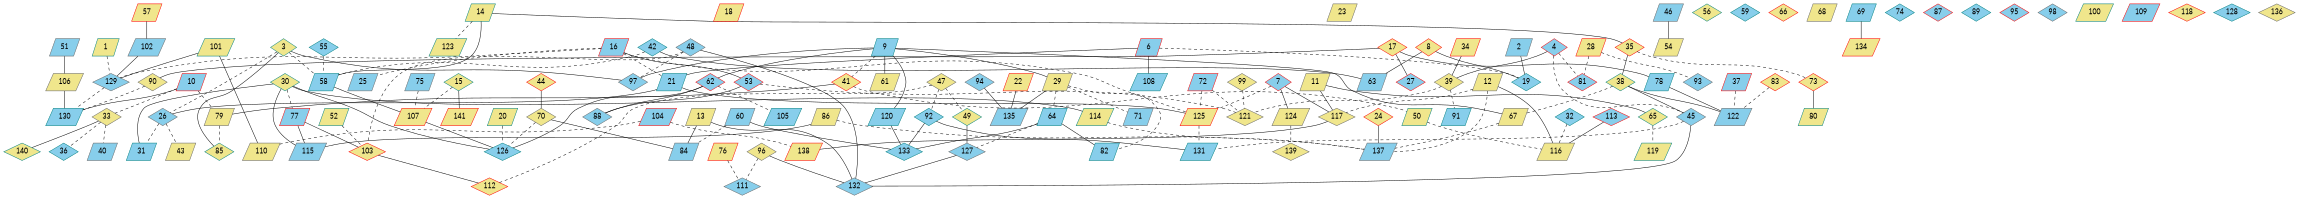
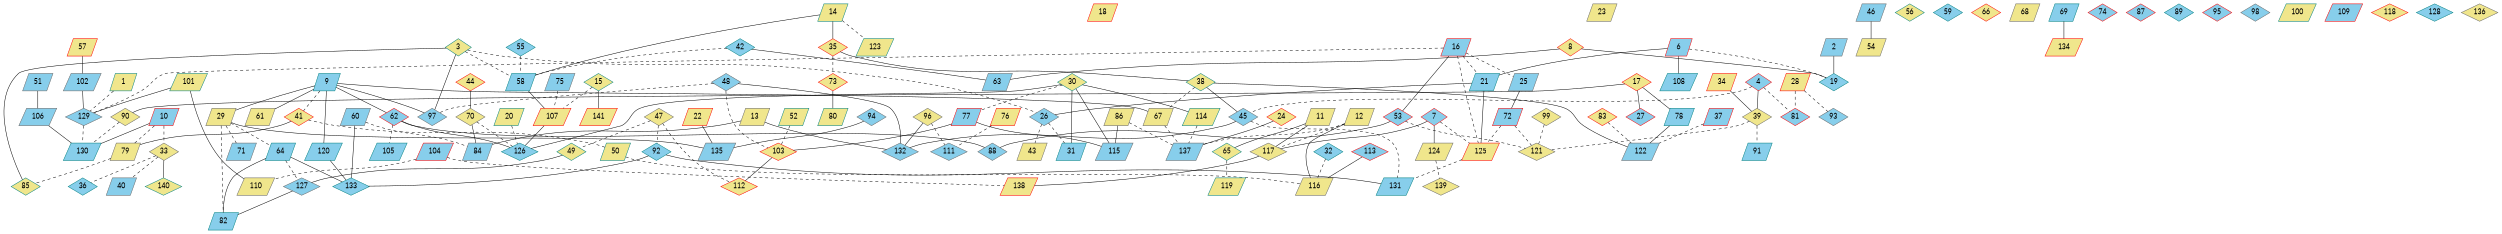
node "74": color teal -> red
node "106": fillcolor khaki -> skyblue
edge "25" -- "72": added
edge "127" -- "132": now "127" -- "82"
